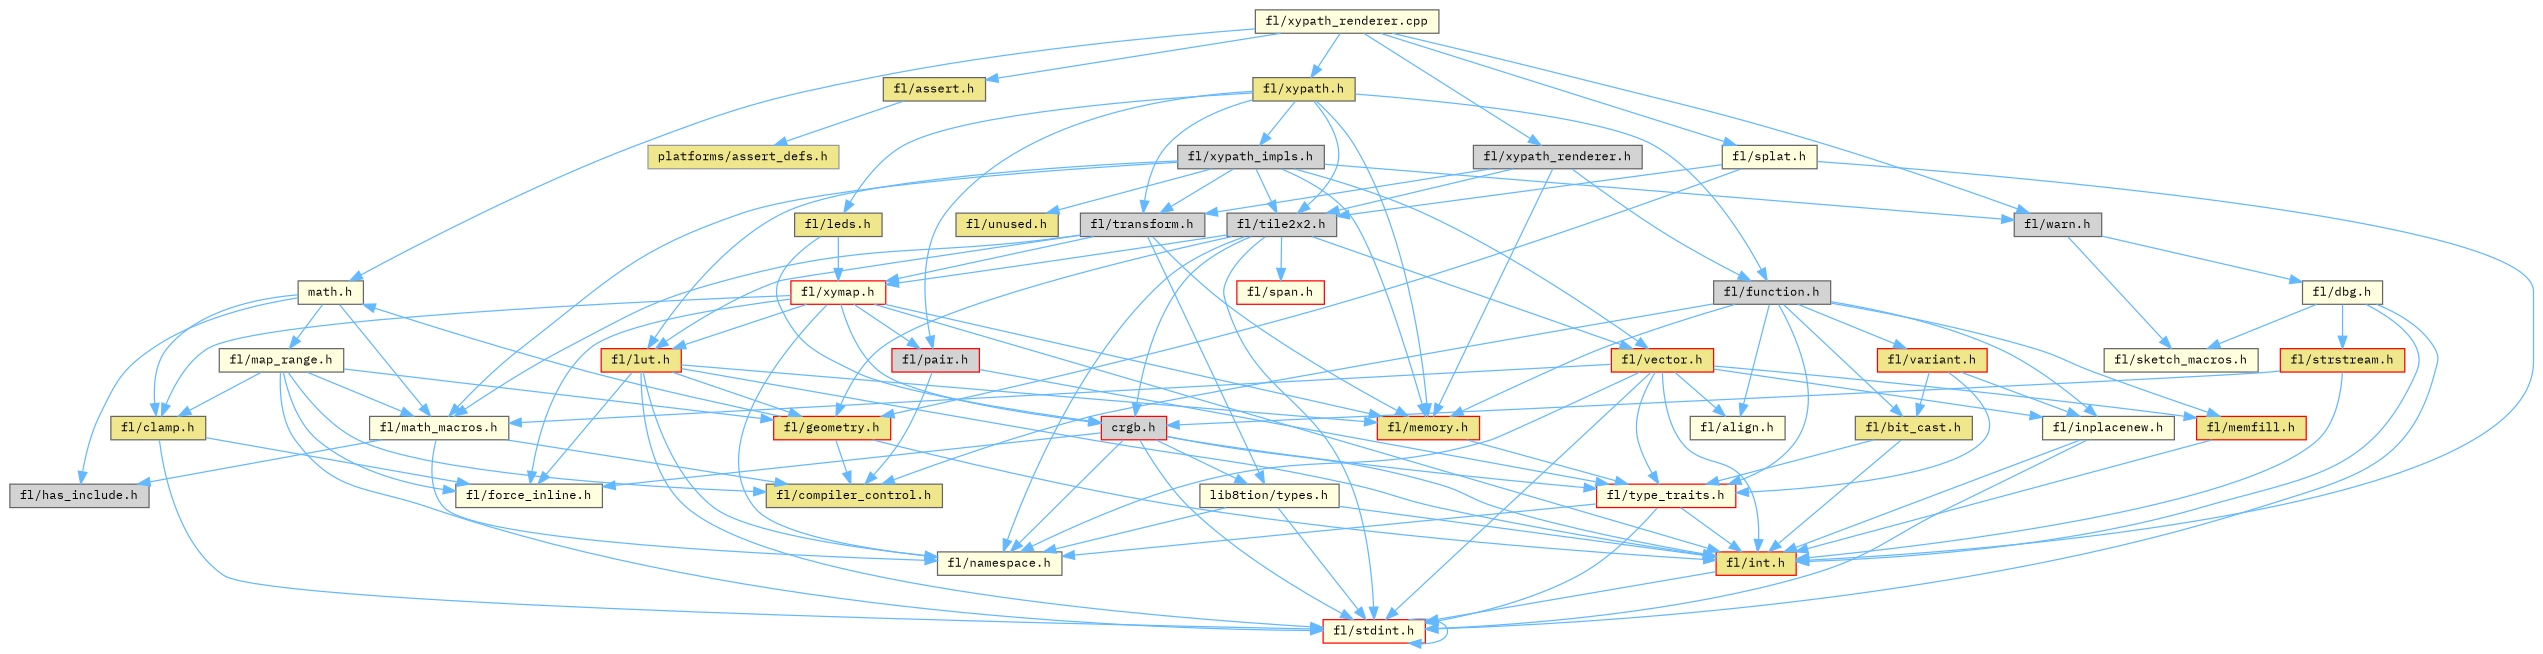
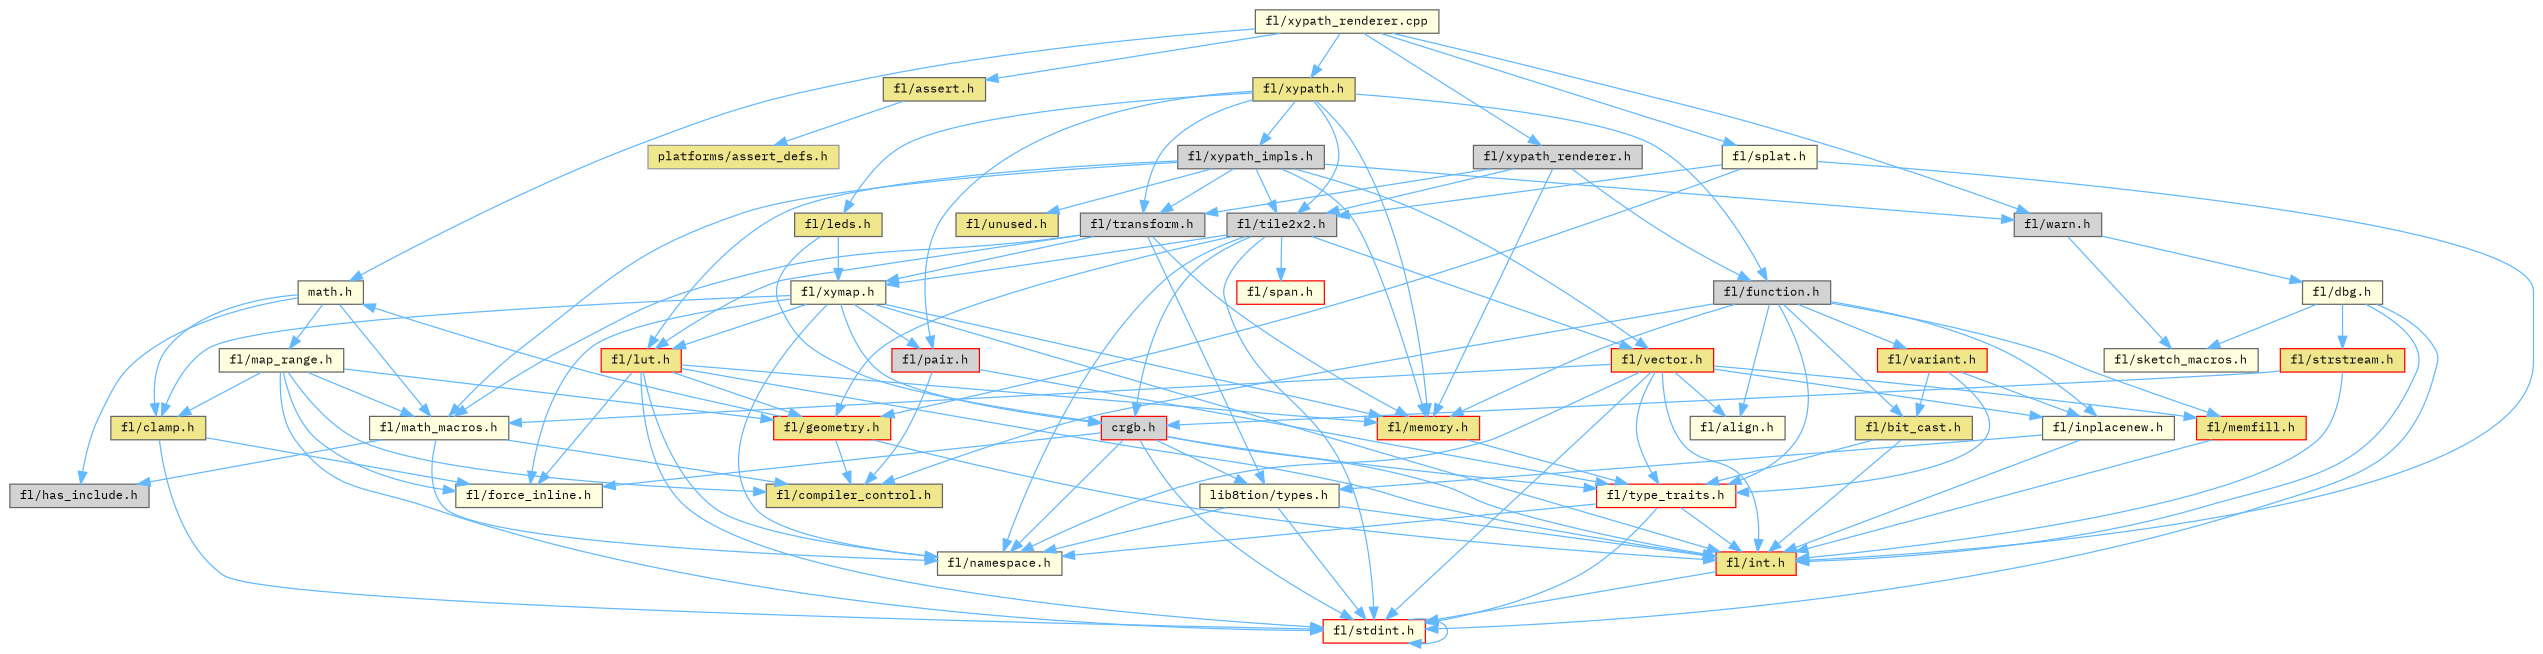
node "fl/xymap.h": color red -> grey40
edge "fl/inplacenew.h" -> "fl/stdint.h": now "fl/inplacenew.h" -> "lib8tion/types.h"
